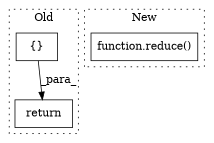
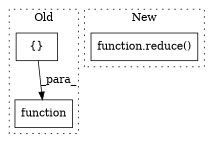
node "return": label "return" -> "function"
